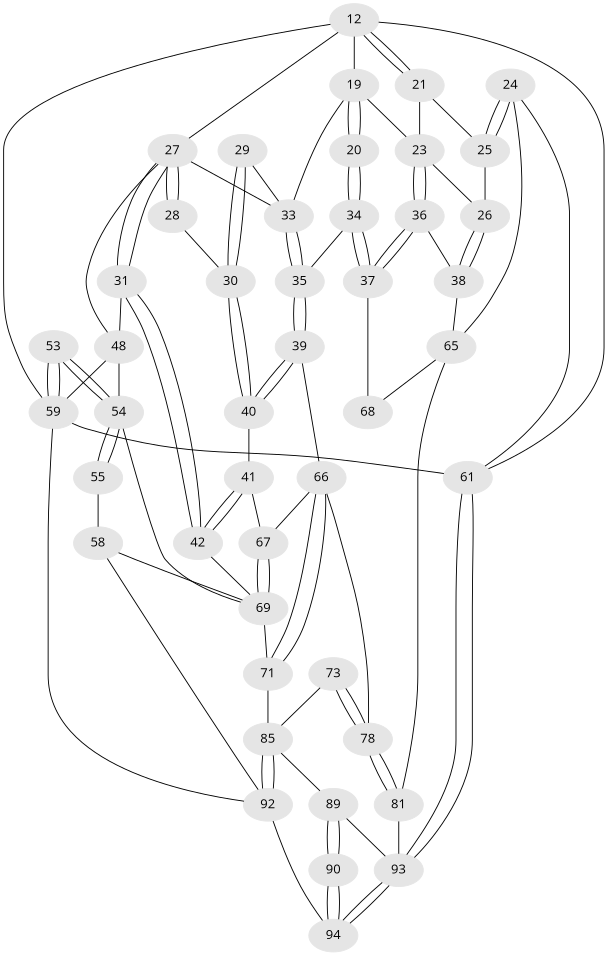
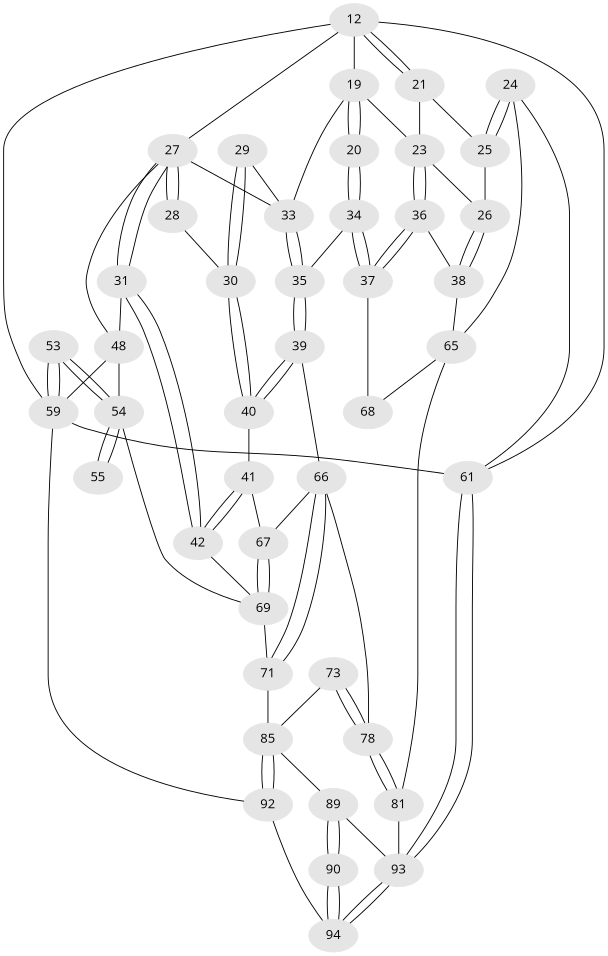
node "58": removed
